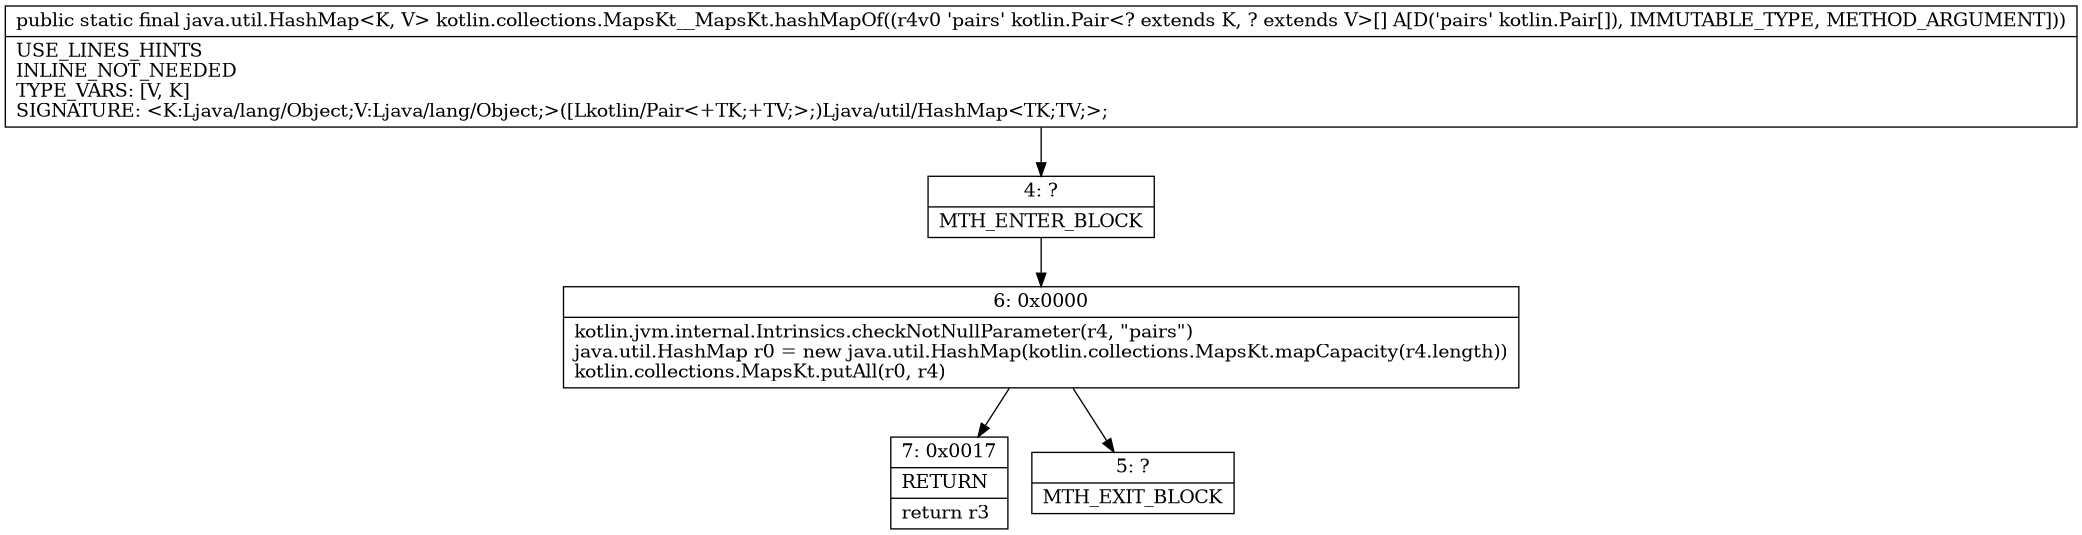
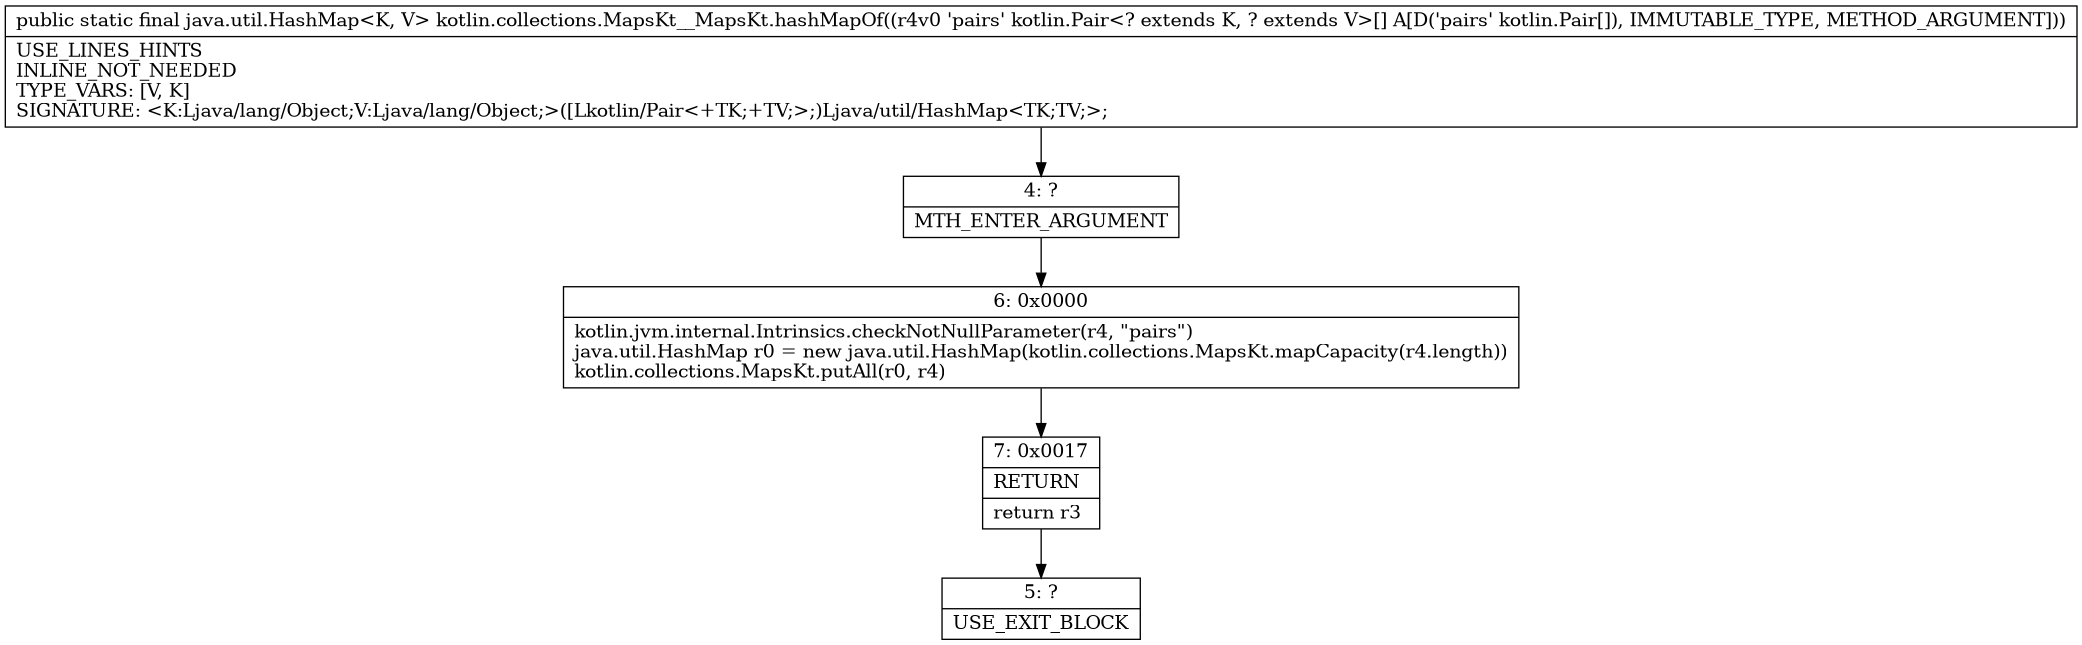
node "4: ?": text "MTH_ENTER_BLOCK" -> "MTH_ENTER_ARGUMENT"
edge "6: 0x0000" -> "5: ?": now "7: 0x0017" -> "5: ?"
node "5: ?": text "MTH_EXIT_BLOCK" -> "USE_EXIT_BLOCK"
